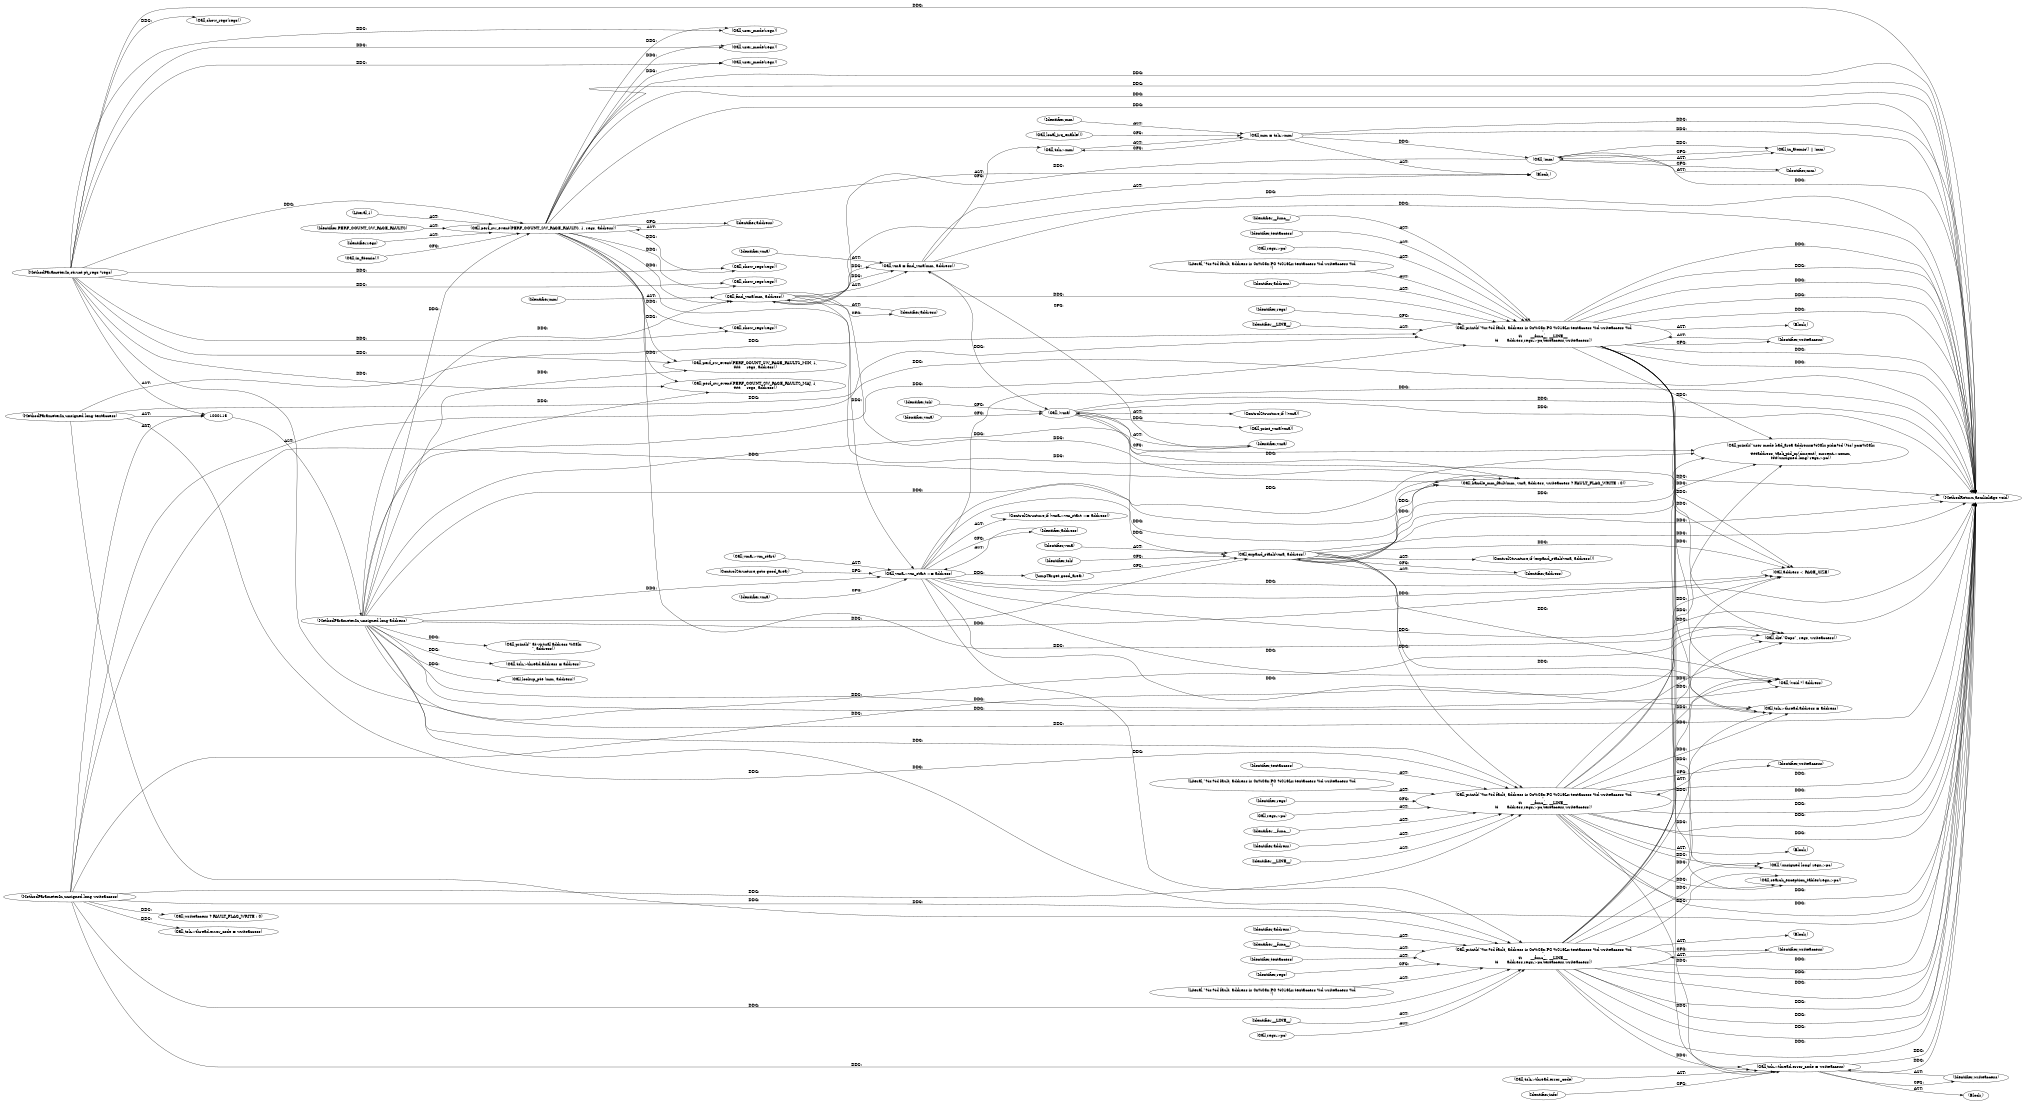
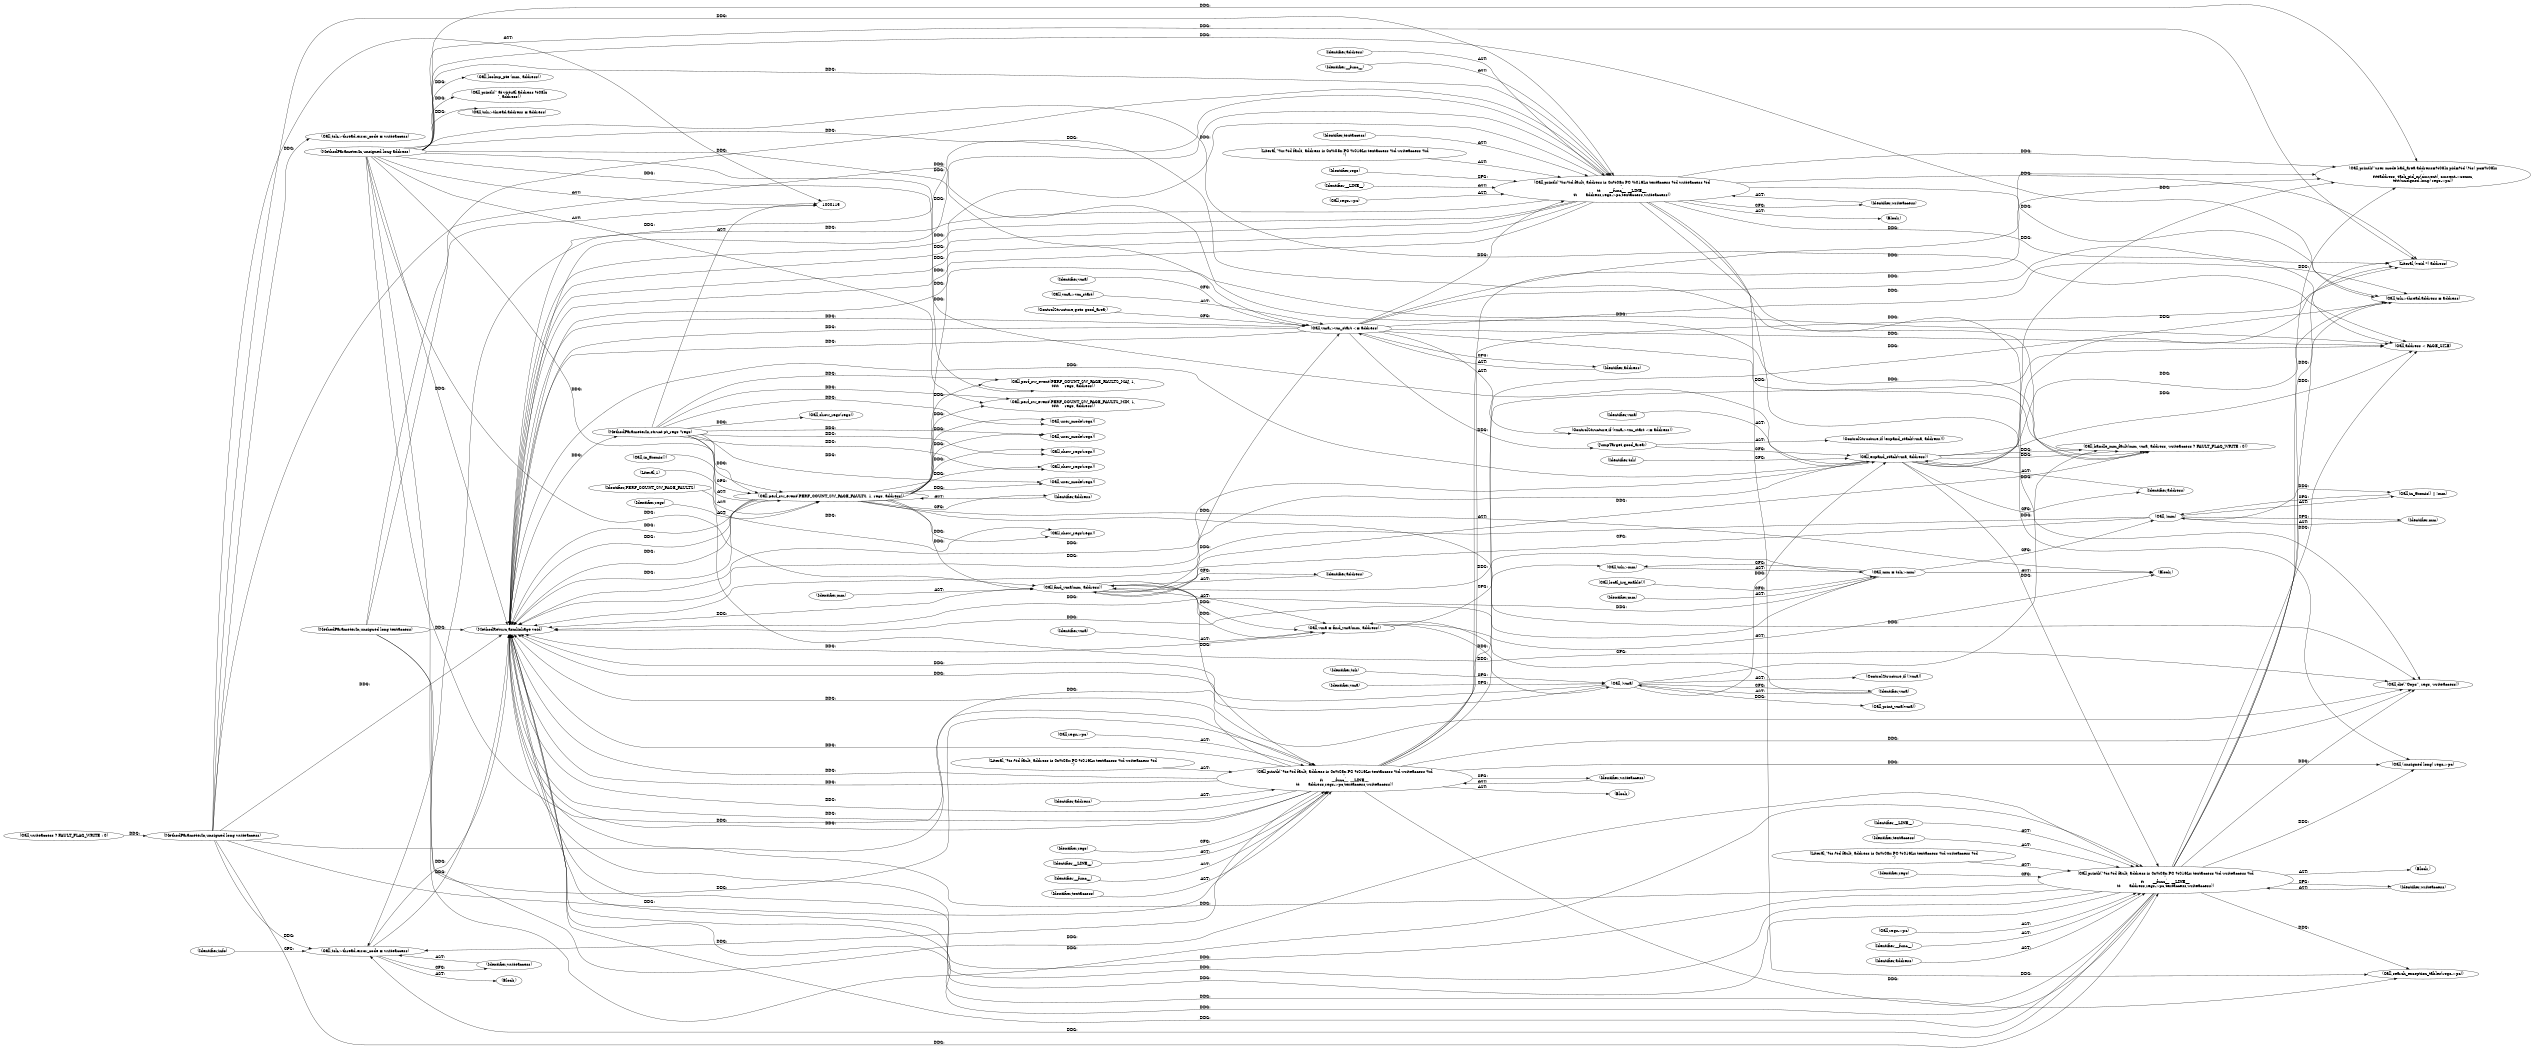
edge "(MethodParameterIn,struct pt_regs *regs)" -> "(MethodReturn,asmlinkage void)": reversed
edge "(Call,mm = tsk->mm)" -> "(Call,!mm)": label "DDG: " -> "CFG: "
edge "(Call,!mm)" -> "(Call,find_vma(mm, address))": label "DDG: " -> "CFG: "
edge "1000115" -> "(MethodParameterIn,unsigned long address)": reversed
edge "(Call,mm = tsk->mm)" -> "(Call,find_vma(mm, address))": added, label "DDG:"
edge "(Call,expand_stack(vma, address))" -> "(ControlStructure,if (expand_stack(vma, address)))": now "(JumpTarget,good_area:)" -> "(ControlStructure,if (expand_stack(vma, address)))"
node "(Call,(void *) address)": label "(Call,(void *) address)" -> "(Literal,(void *) address)"
edge "(MethodParameterIn,unsigned long writeaccess)" -> "(Call,writeaccess ? FAULT_FLAG_WRITE : 0)": reversed
node "(Call,tsk->thread.error_code)": removed
